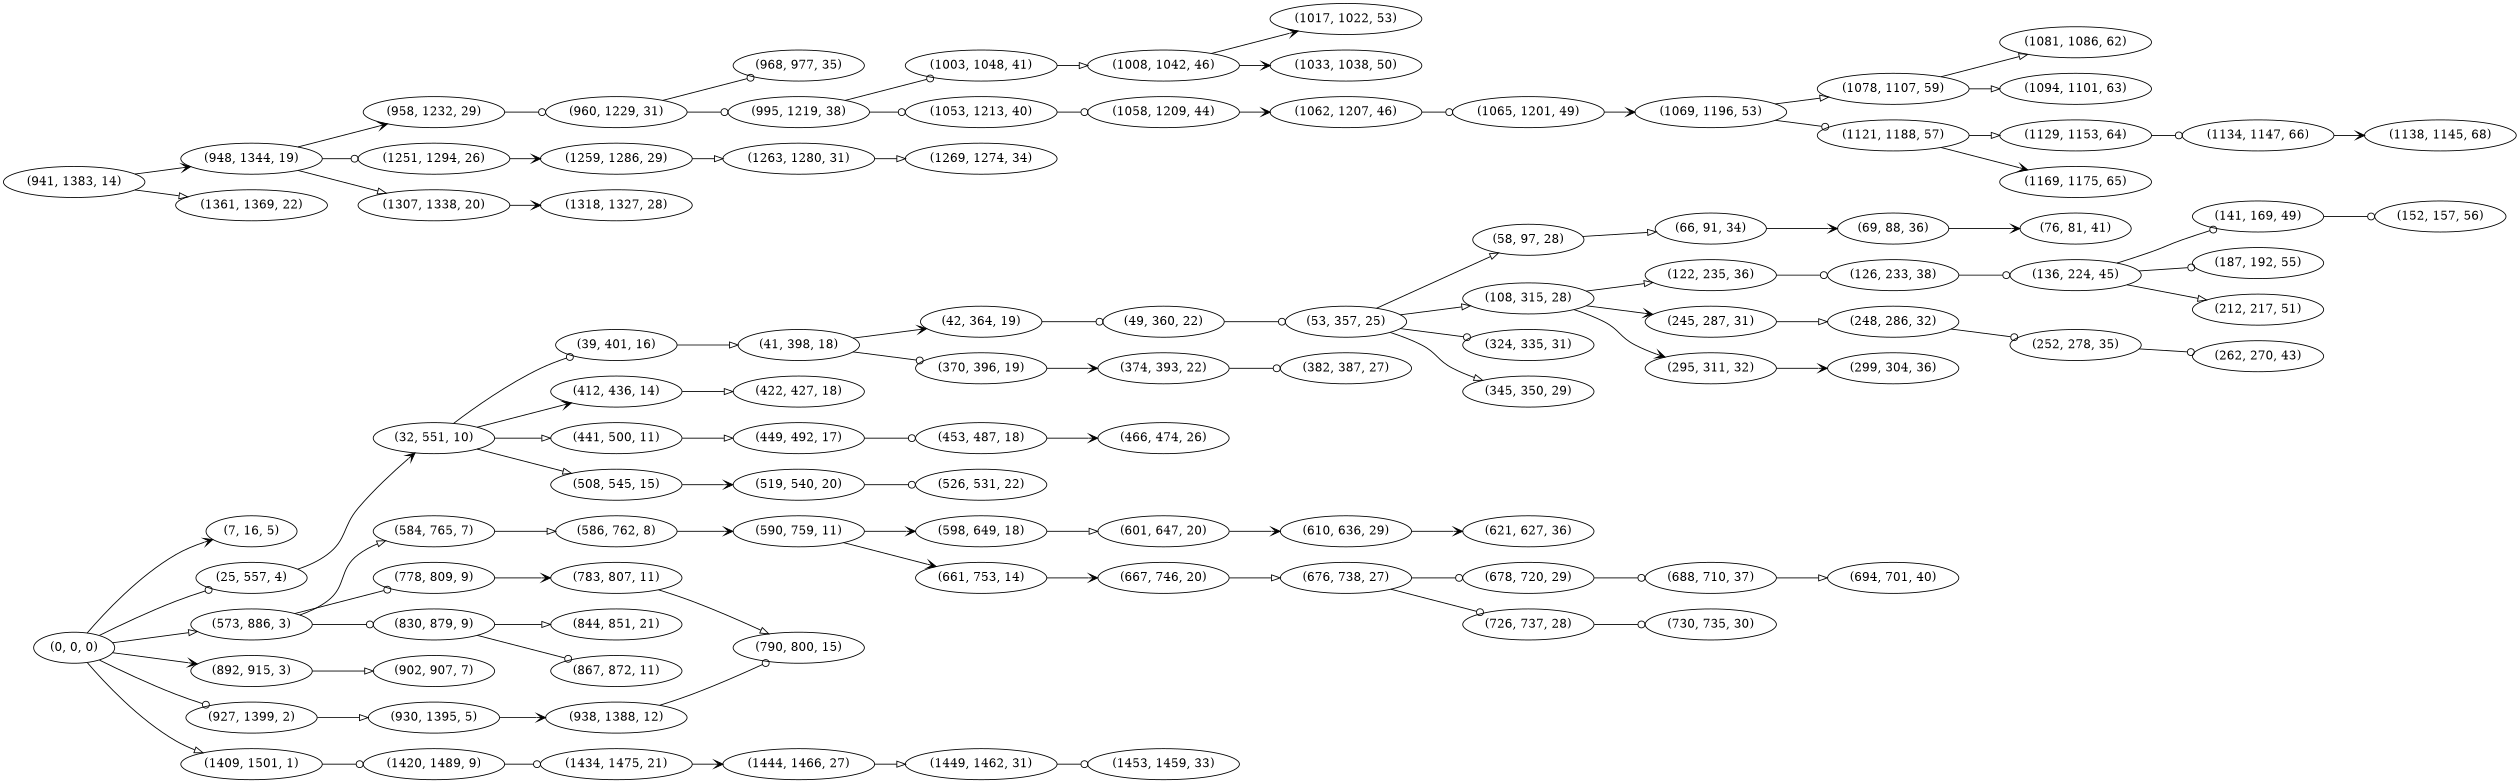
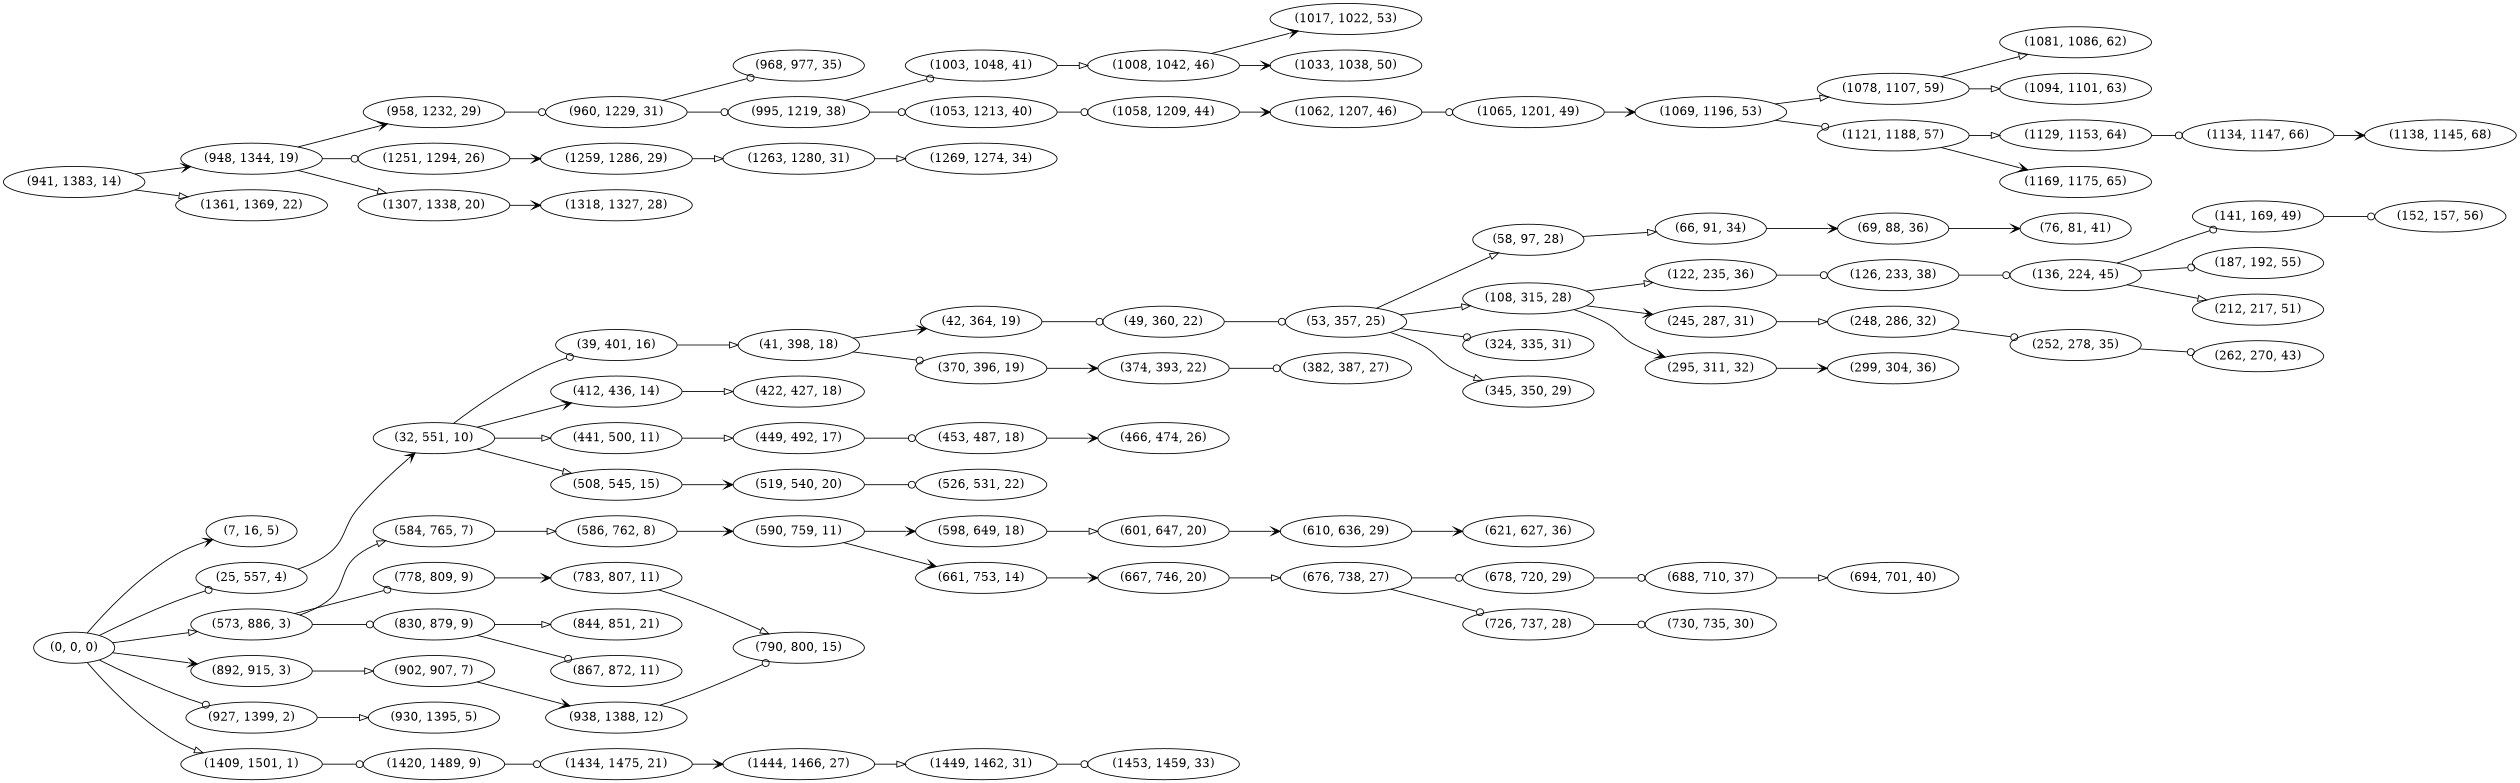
edge "(930, 1395, 5)" -> "(938, 1388, 12)": now "(902, 907, 7)" -> "(938, 1388, 12)"
